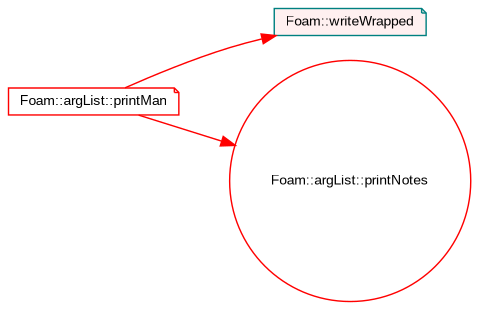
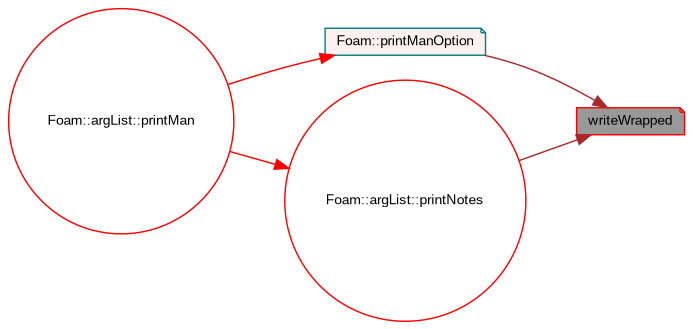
node "Foam::writeWrapped": label "Foam::writeWrapped" -> "Foam::printManOption"
node "Foam::argList::printMan": shape note -> circle
node "writeWrapped": added
